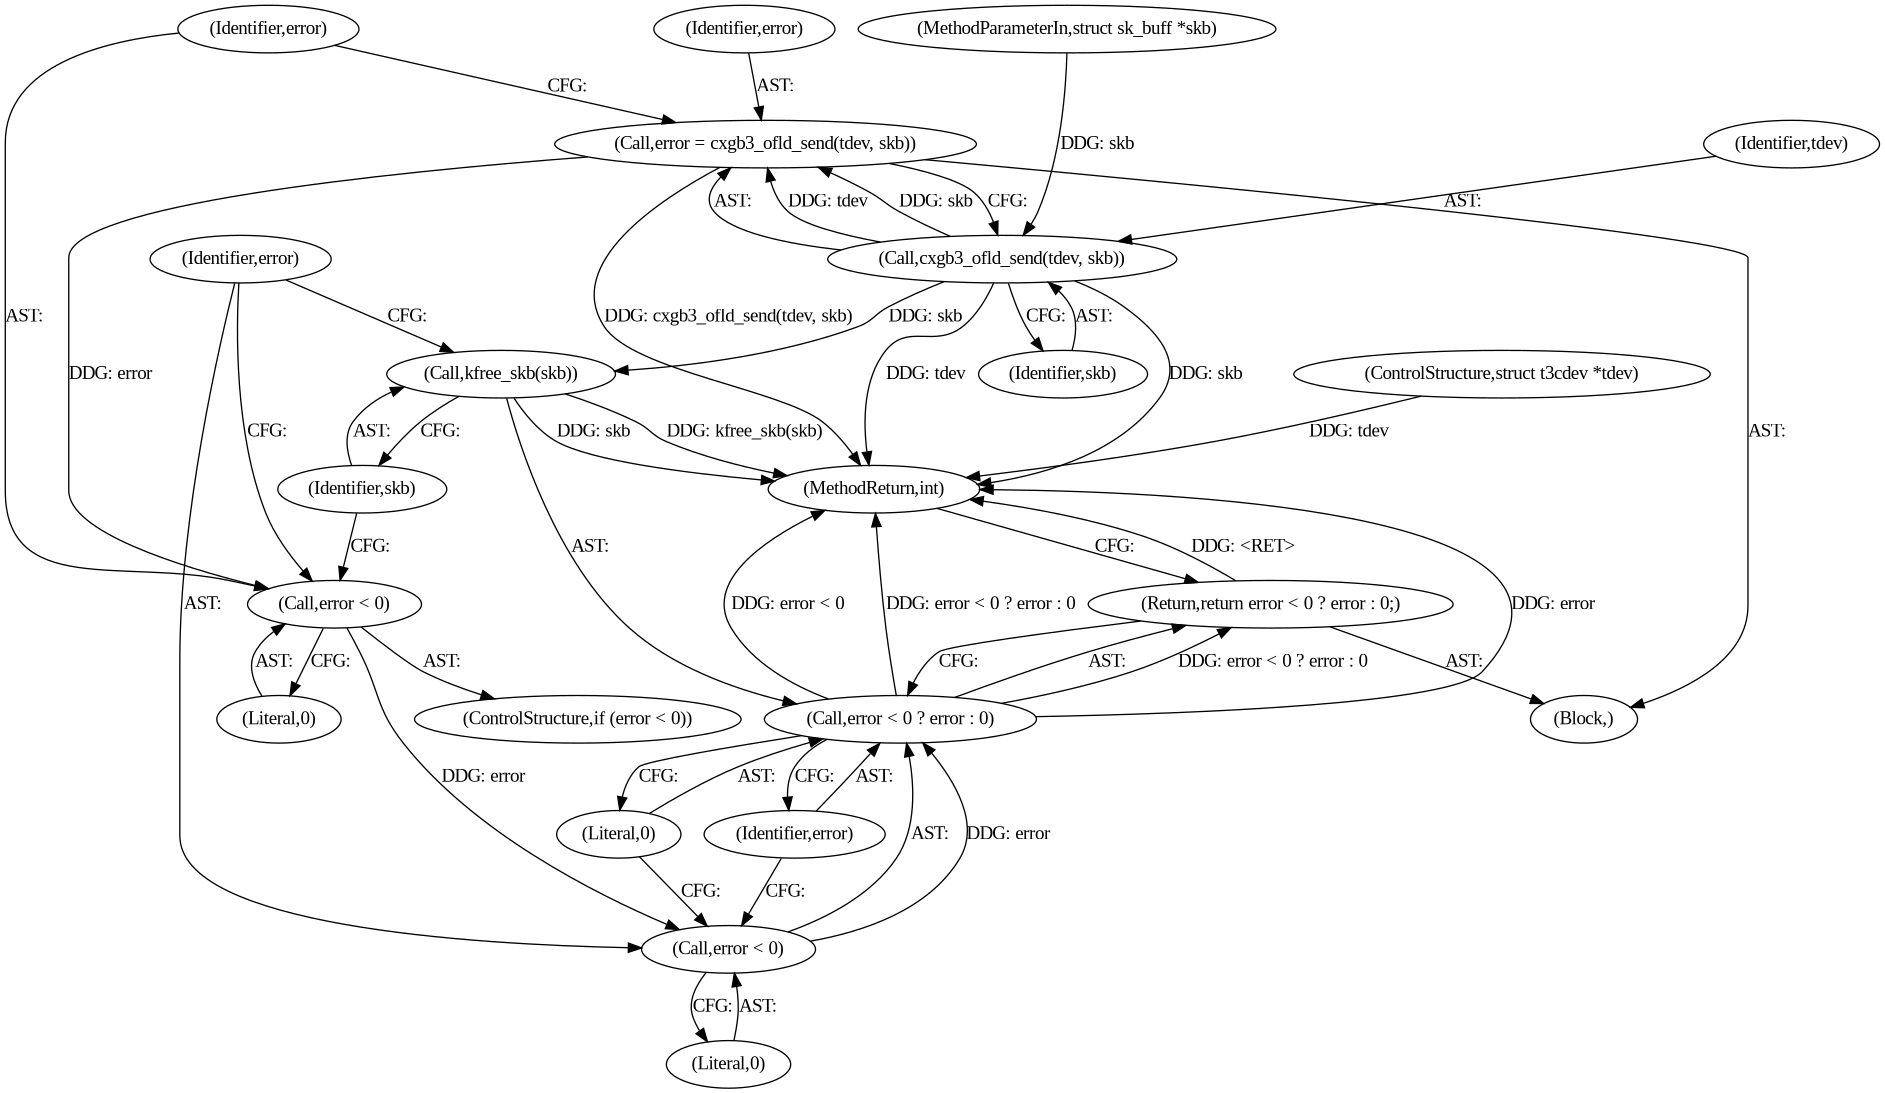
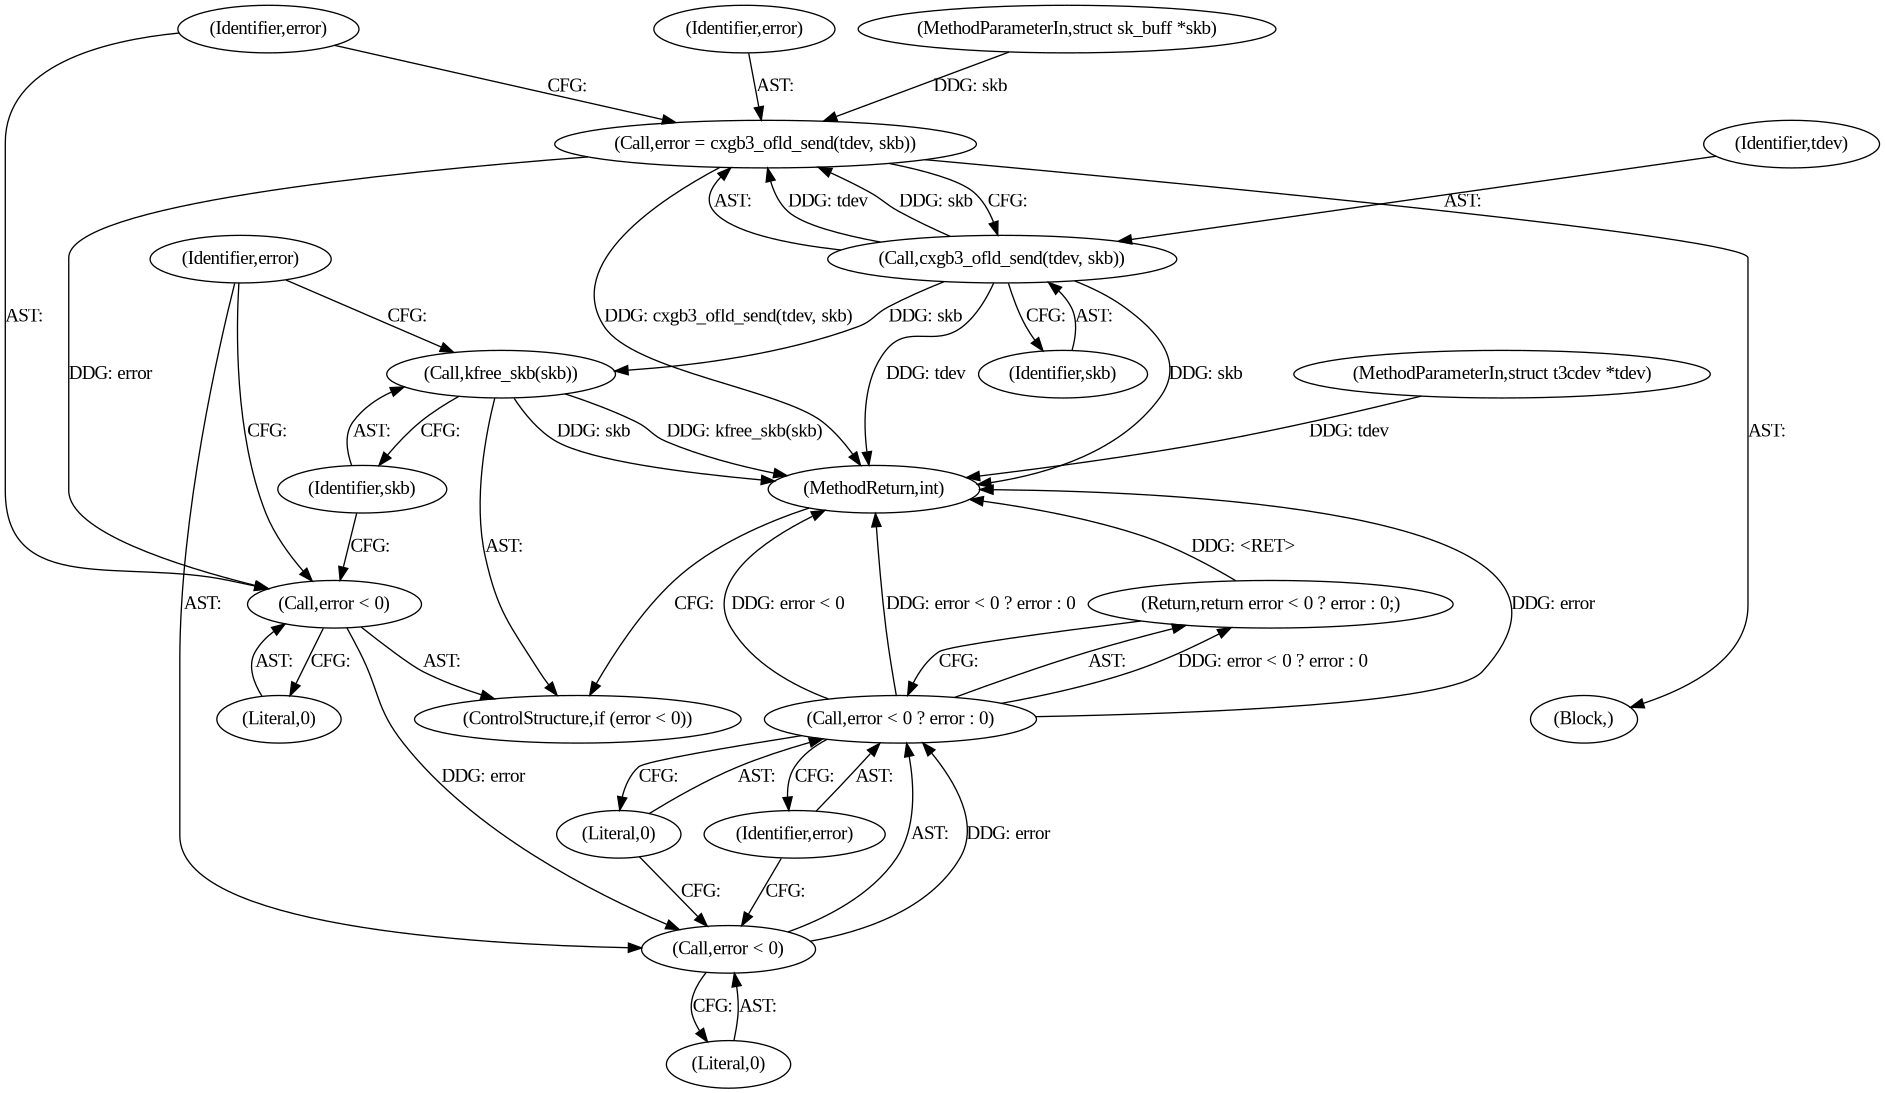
edge "(MethodParameterIn,struct sk_buff *skb)" -> "(Call,cxgb3_ofld_send(tdev, skb))": now "(MethodParameterIn,struct sk_buff *skb)" -> "(Call,error = cxgb3_ofld_send(tdev, skb))"
node "(ControlStructure,struct t3cdev *tdev)": label "(ControlStructure,struct t3cdev *tdev)" -> "(MethodParameterIn,struct t3cdev *tdev)"
edge "(MethodReturn,int)" -> "(Return,return error < 0 ? error : 0;)": now "(MethodReturn,int)" -> "(ControlStructure,if (error < 0))"
edge "(Call,kfree_skb(skb))" -> "(Call,error < 0 ? error : 0)": now "(Call,kfree_skb(skb))" -> "(ControlStructure,if (error < 0))"
edge "(Return,return error < 0 ? error : 0;)" -> "(Block,)": removed, label "AST:"
